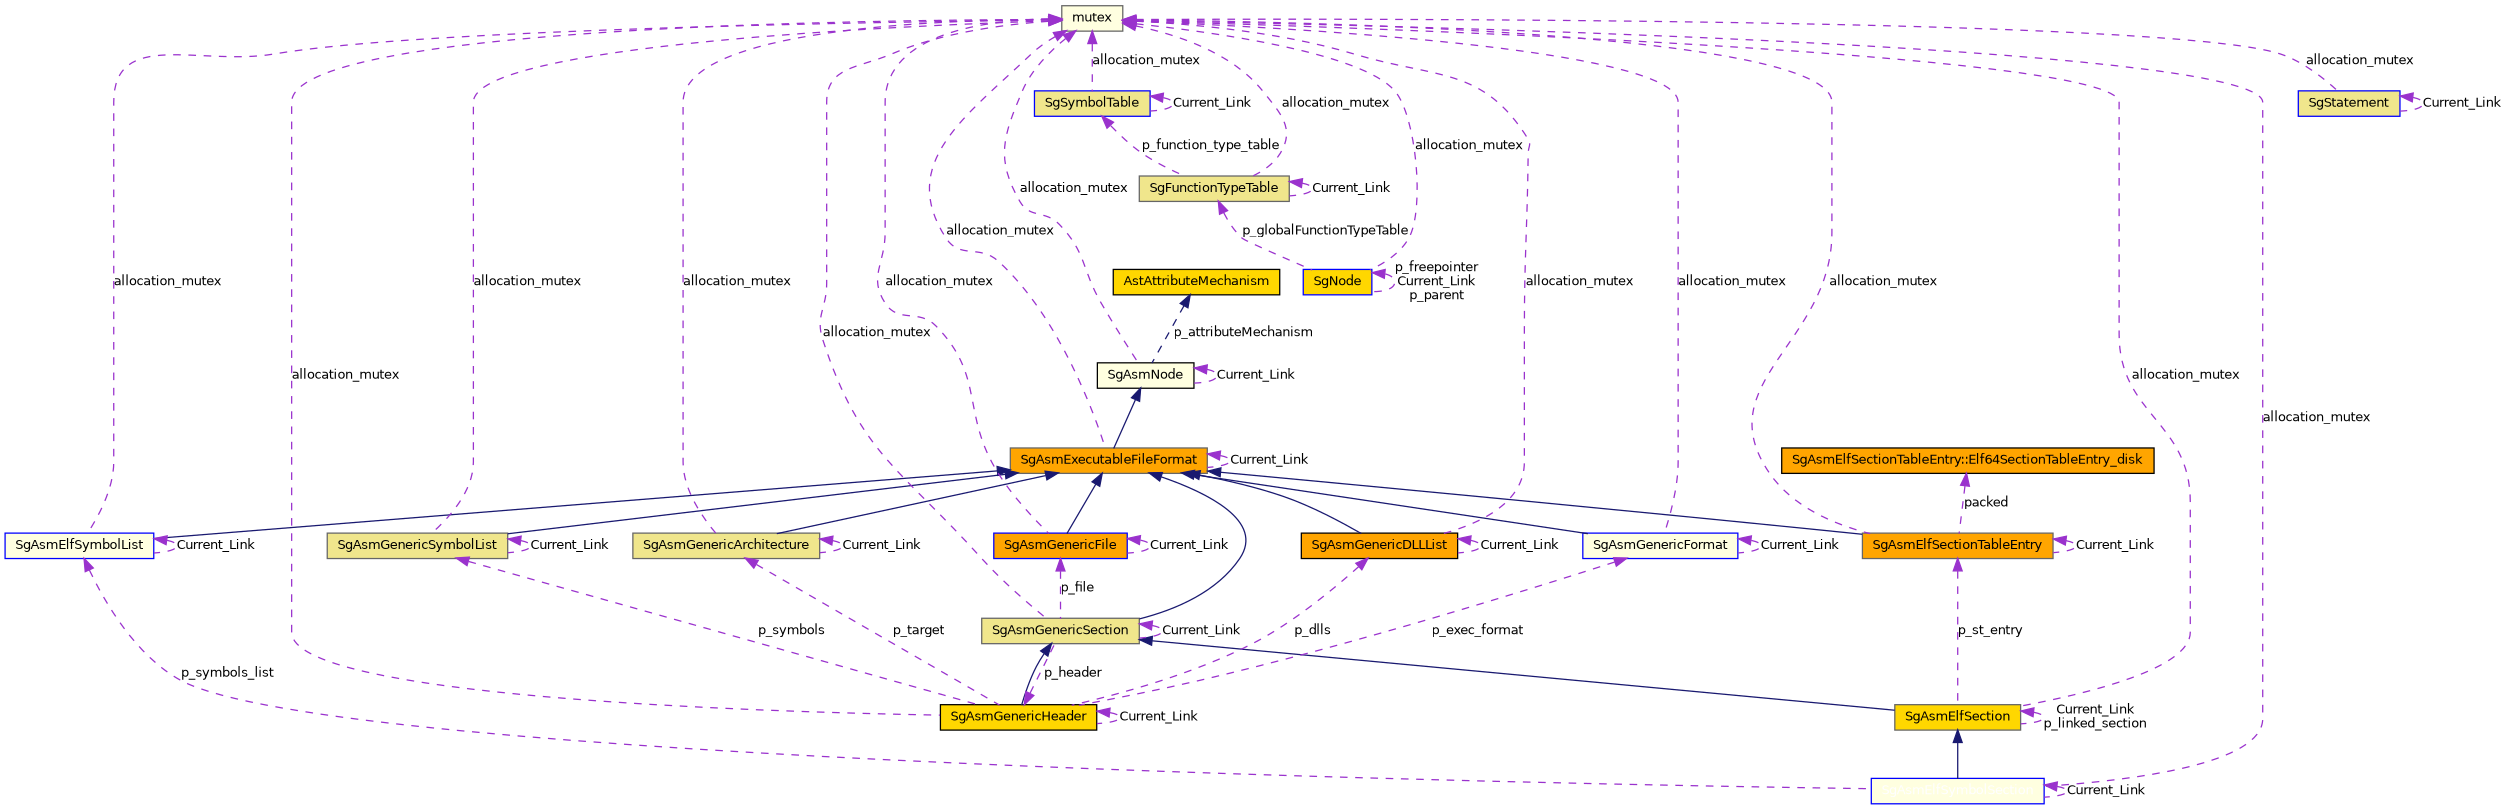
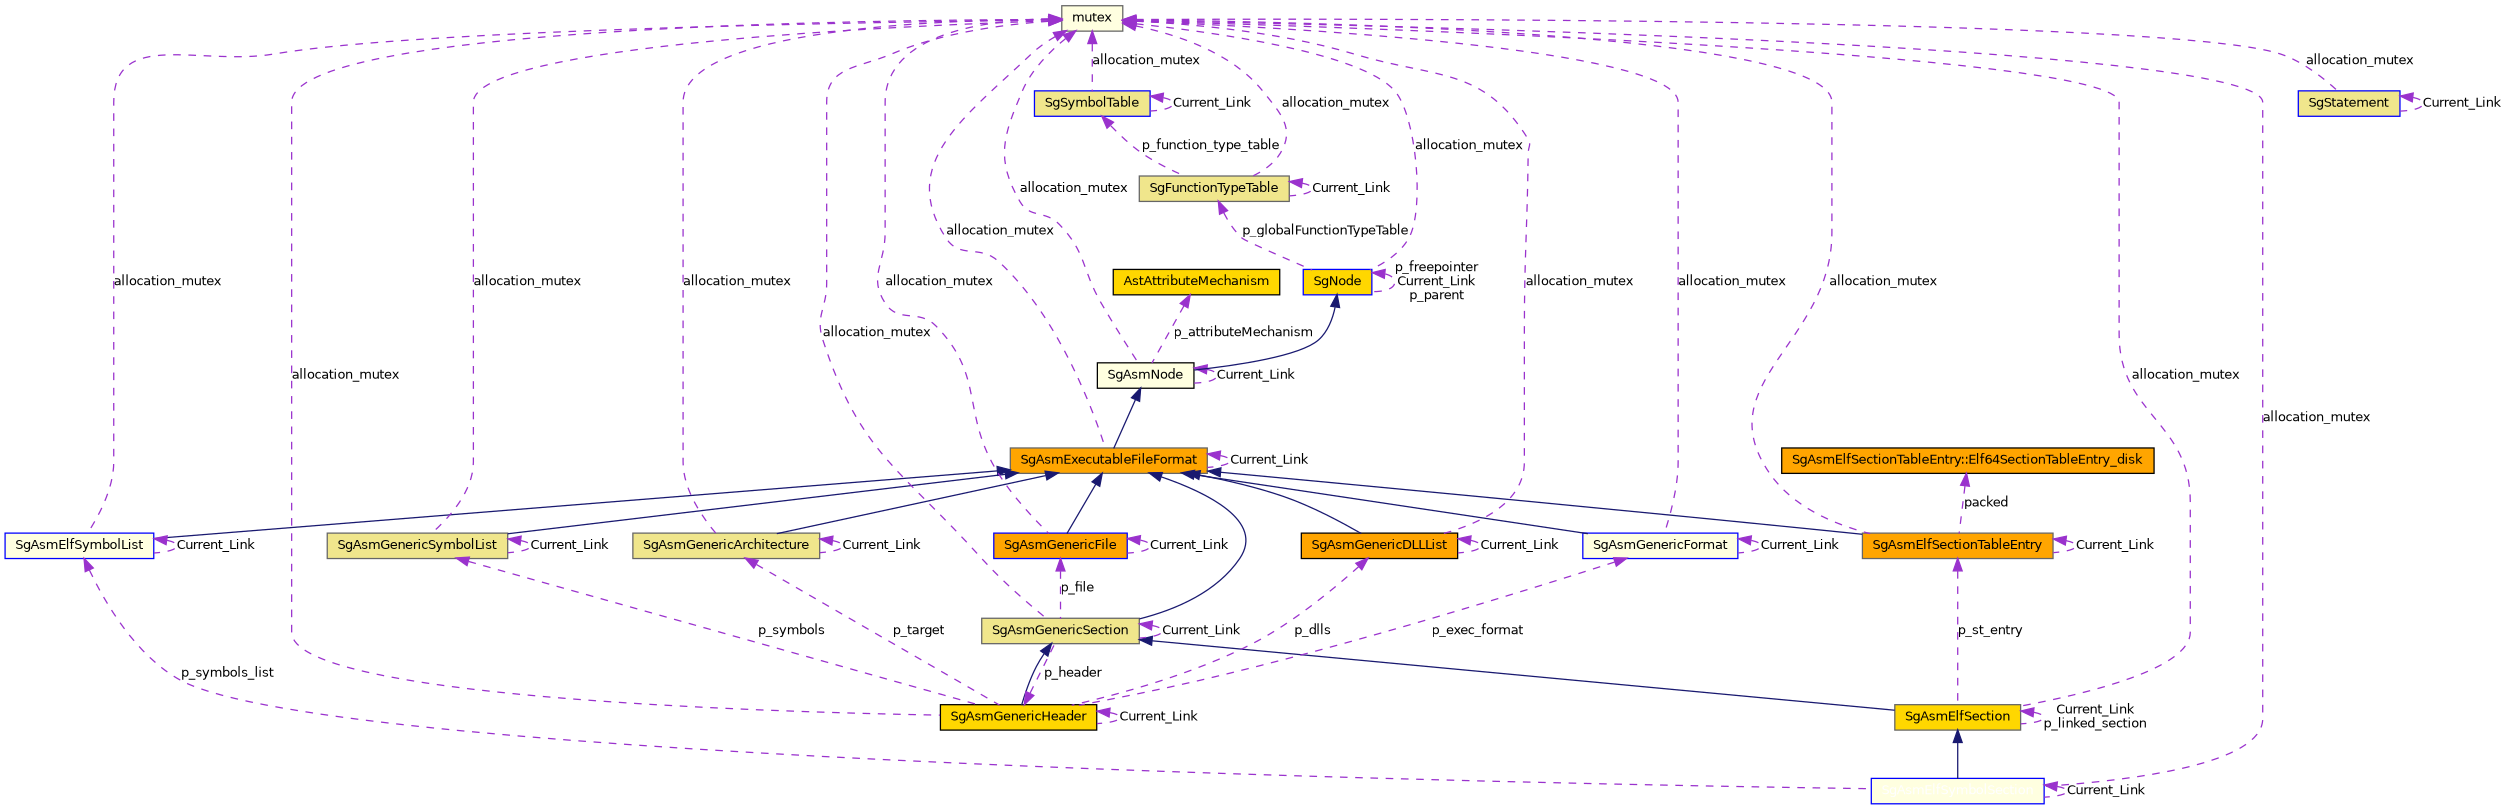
edge "SgAsmNode" -> "AstAttributeMechanism": color midnightblue -> darkorchid3
edge "SgAsmNode" -> "SgNode": added
